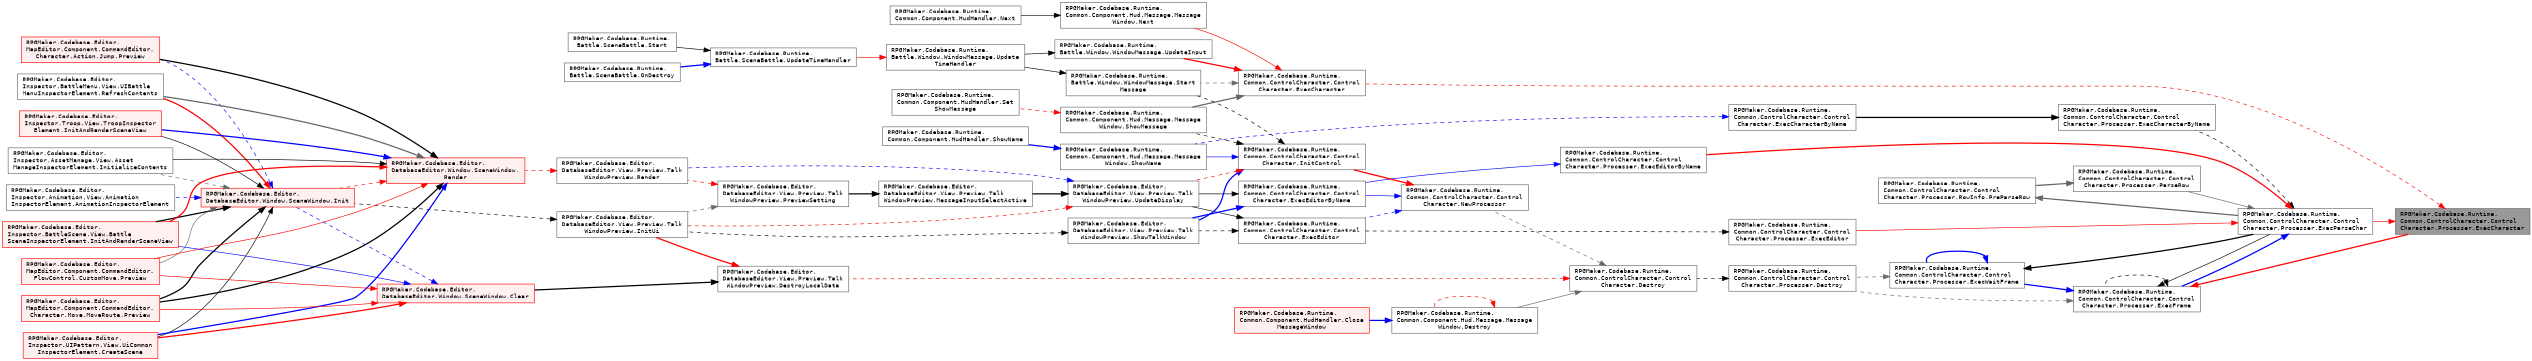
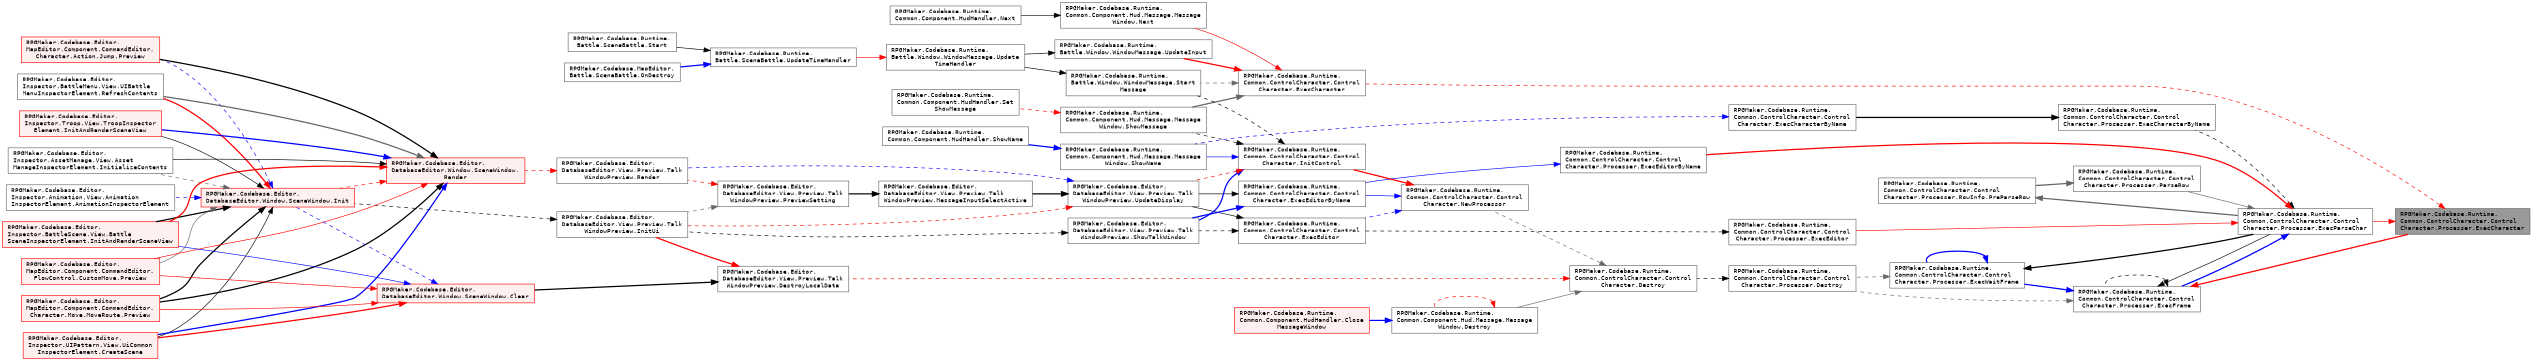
node "RPGMaker.Codebase.Runtime. Battle.SceneBattle.OnDestroy": label "RPGMaker.Codebase.Runtime. Battle.SceneBattle.OnDestroy" -> "RPGMaker.Codebase.MapEditor. Battle.SceneBattle.OnDestroy"
